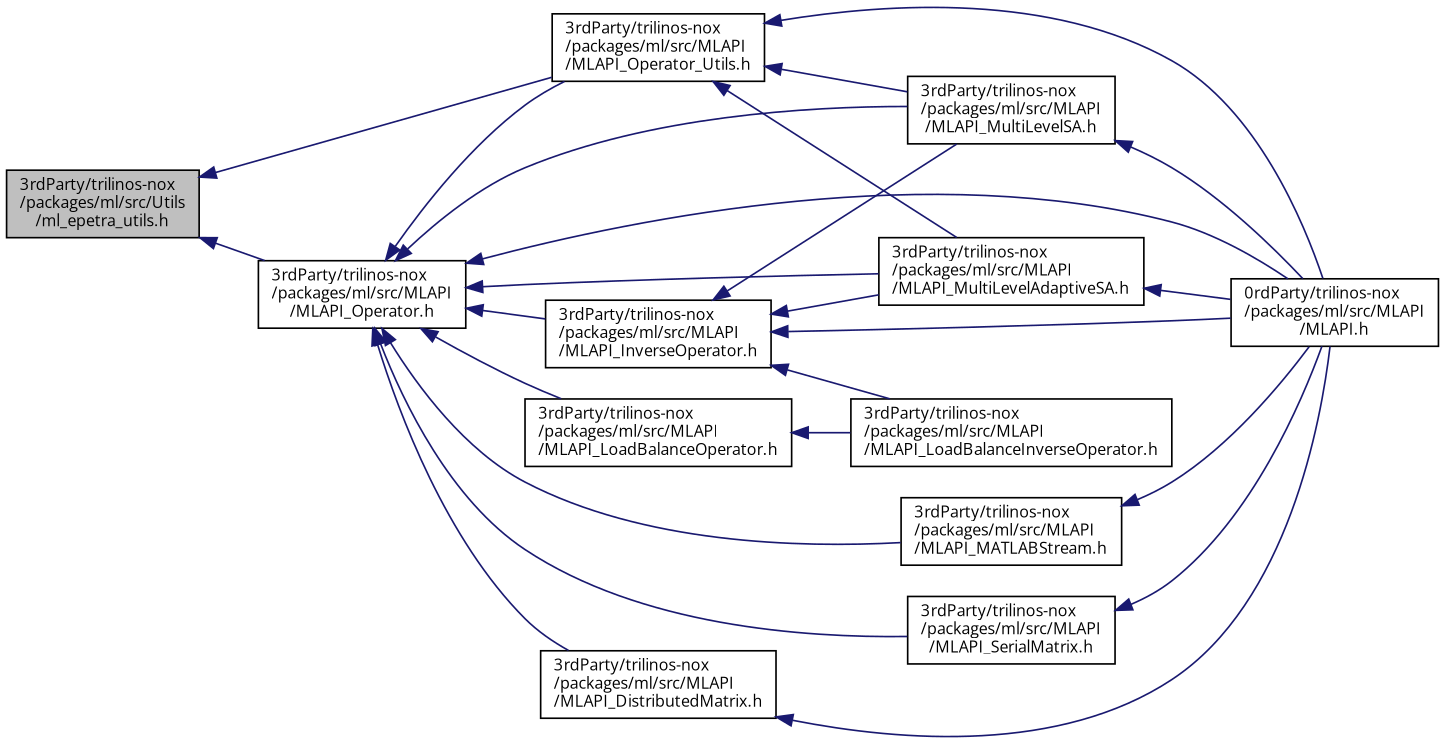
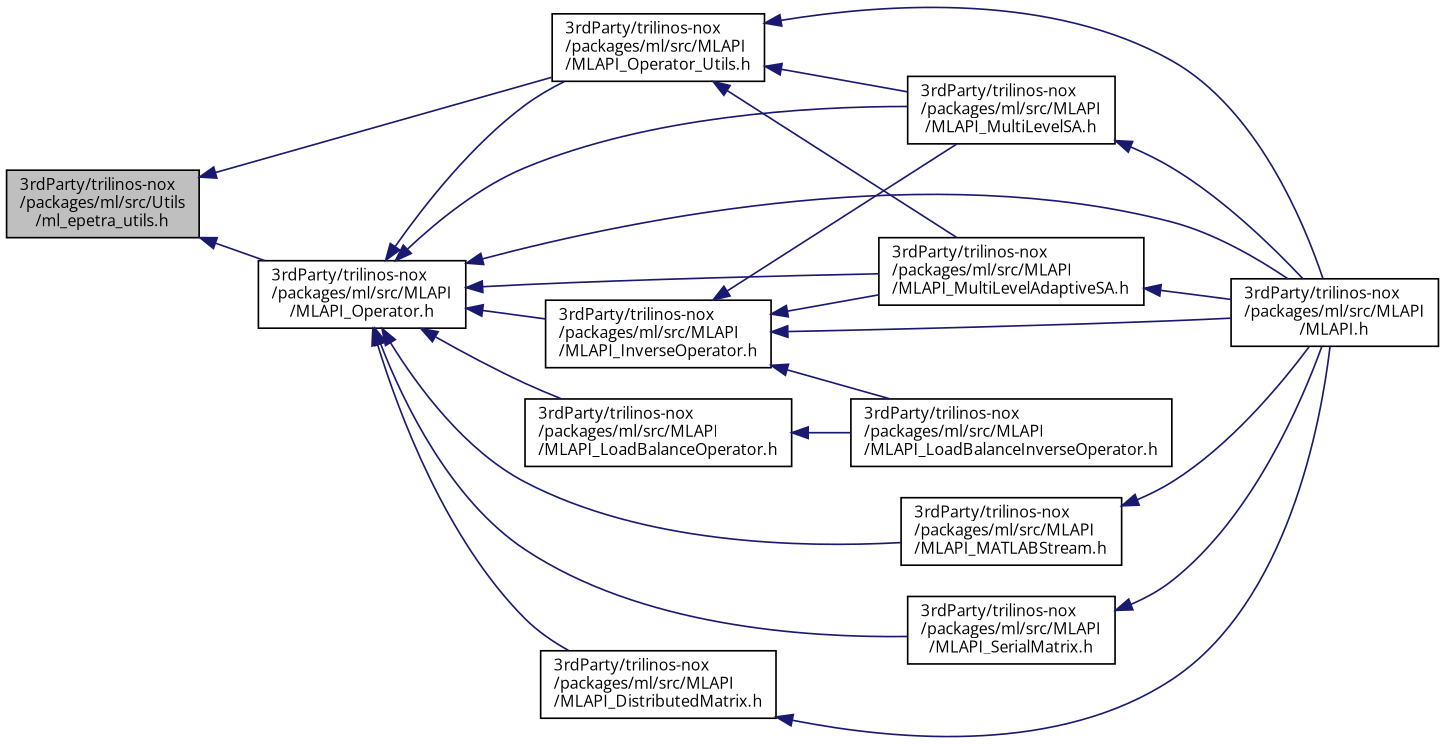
node "0rdParty/trilinos-nox /packages/ml/src/MLAPI /MLAPI.h": label "0rdParty/trilinos-nox /packages/ml/src/MLAPI /MLAPI.h" -> "3rdParty/trilinos-nox /packages/ml/src/MLAPI /MLAPI.h"
